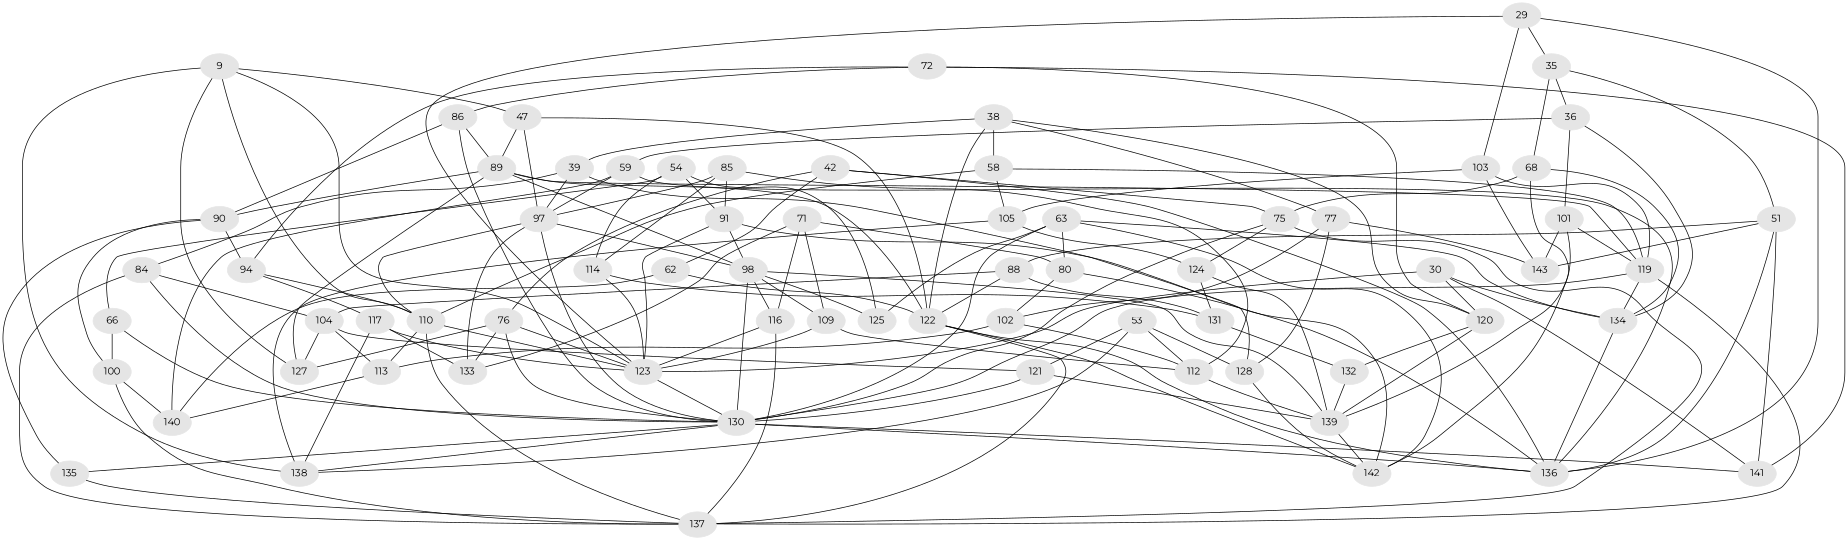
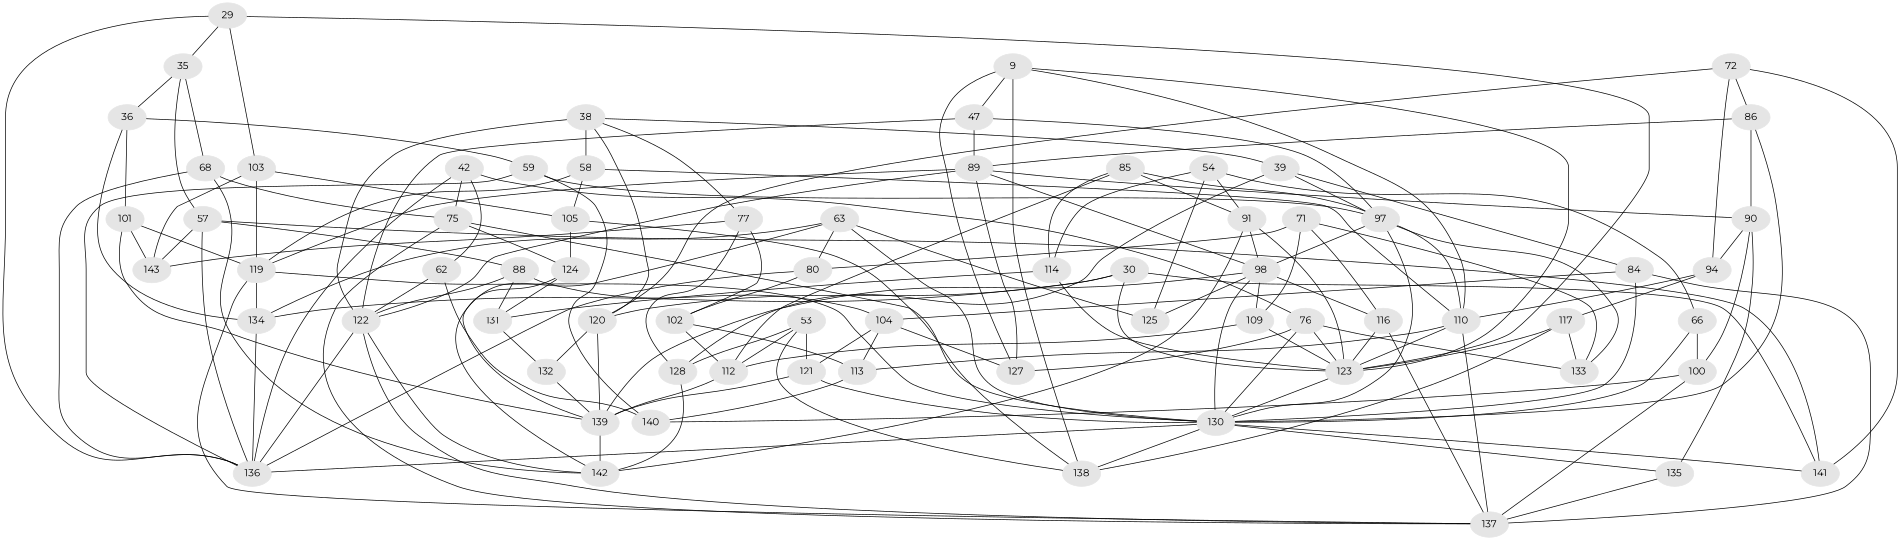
edge "68" -- "134": now "68" -- "136"
node "51": label "51" -> "57"
